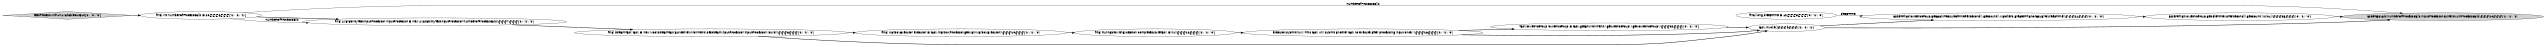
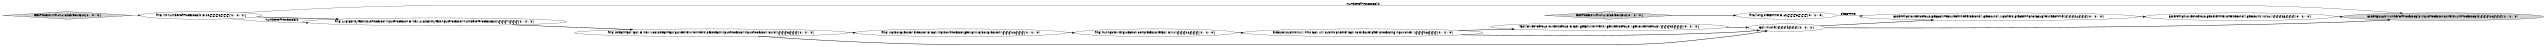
edge "testProcessWithUnAvailableOutput['1', '0', '0']" -> "final int numberOfProcessCalls = 10@@@6@@@['1', '1', '1']": style bold -> solid
node "testProcessWithUnAvailableOutput['0', '1', '0']": added
